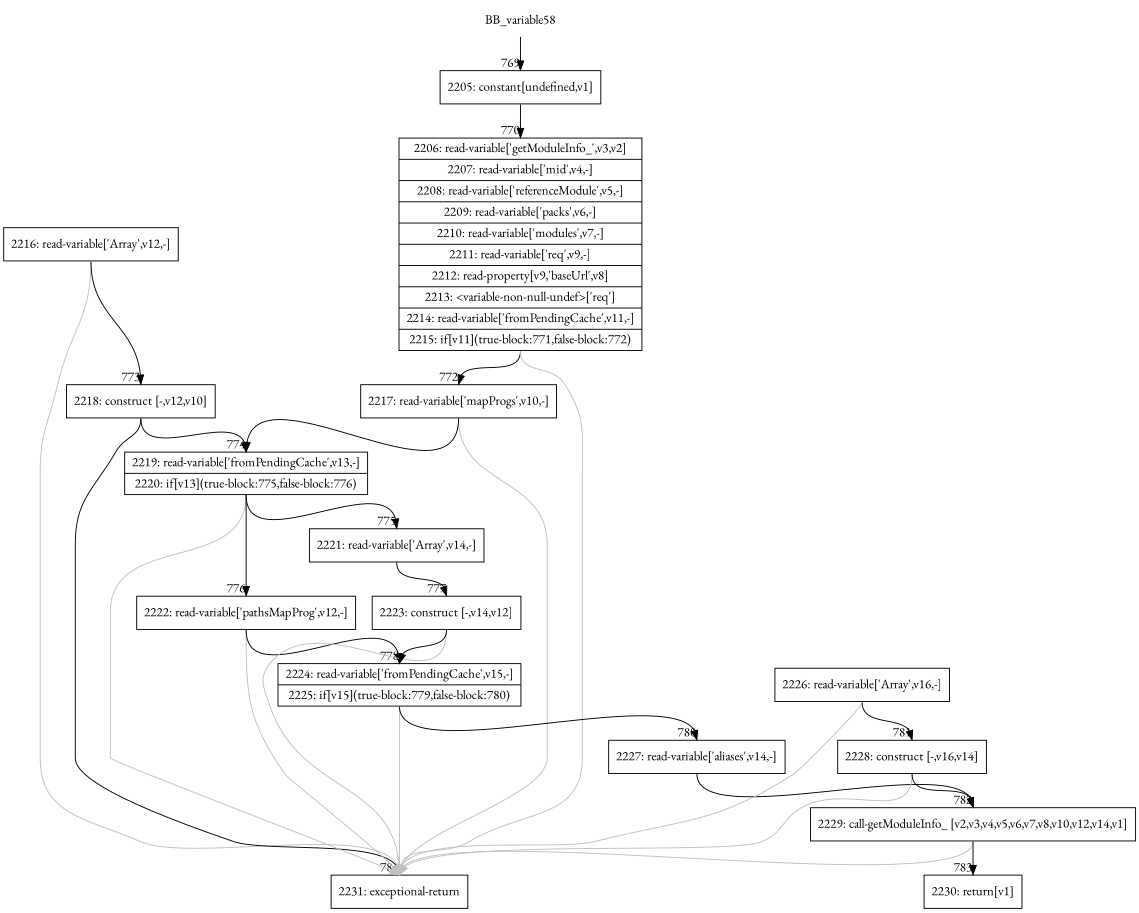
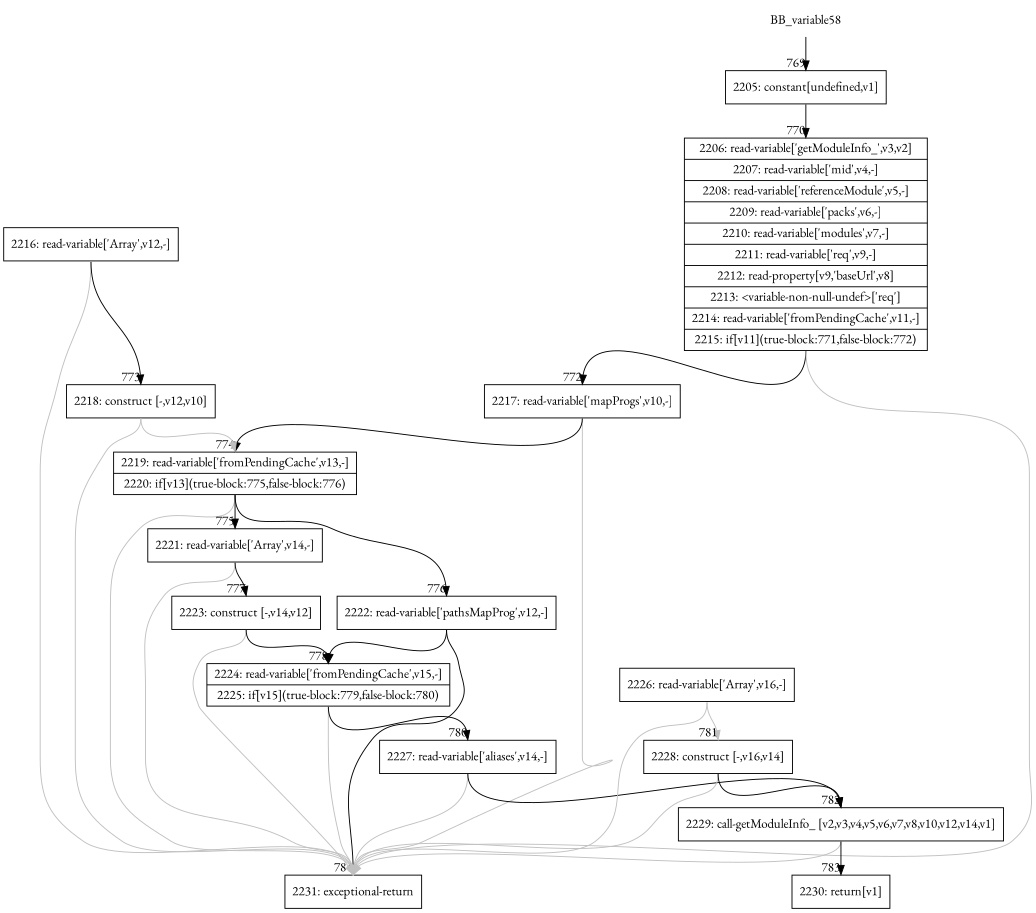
edge "2218: construct [-,v12,v10]" -> "2219: read-variable['fromPendingCache',v13,-]": color black -> gray
edge "2226: read-variable['Array',v16,-]" -> "2228: construct [-,v16,v14]": color black -> gray
edge "2218: construct [-,v12,v10]" -> "2231: exceptional-return": color black -> gray
edge "2221: read-variable['Array',v14,-]" -> "2231: exceptional-return": added
edge "2222: read-variable['pathsMapProg',v12,-]" -> "2231: exceptional-return": color gray -> black
edge "2227: read-variable['aliases',v14,-]" -> "2231: exceptional-return": added
